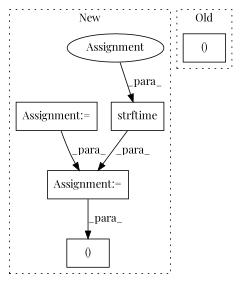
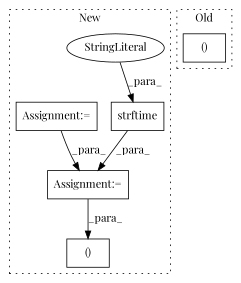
node "Assignment": label "Assignment" -> "StringLiteral"
